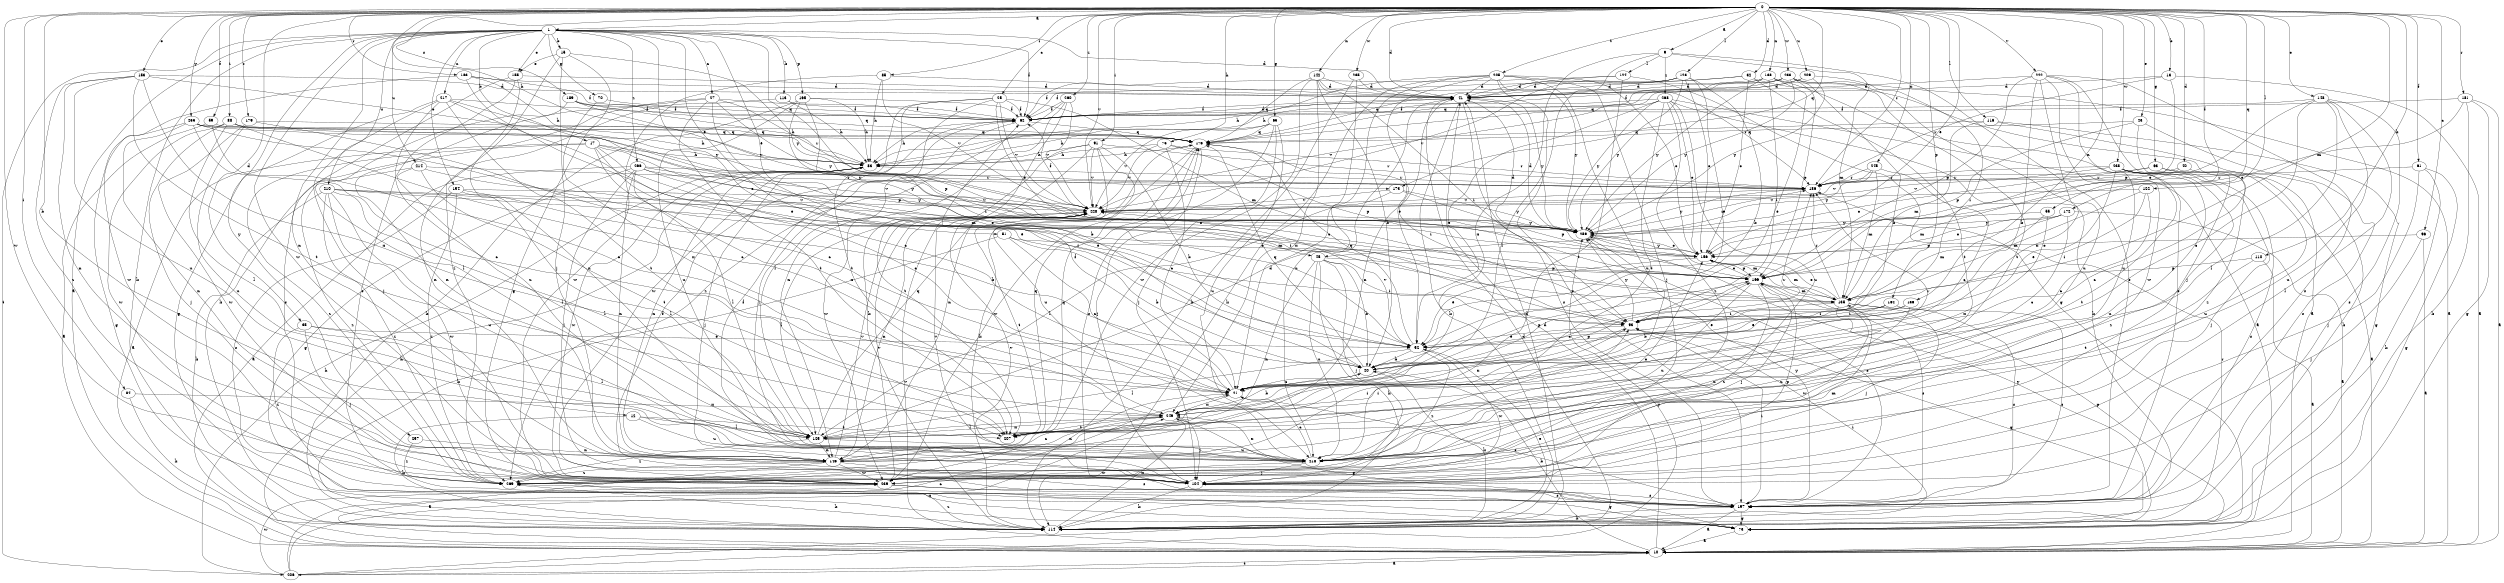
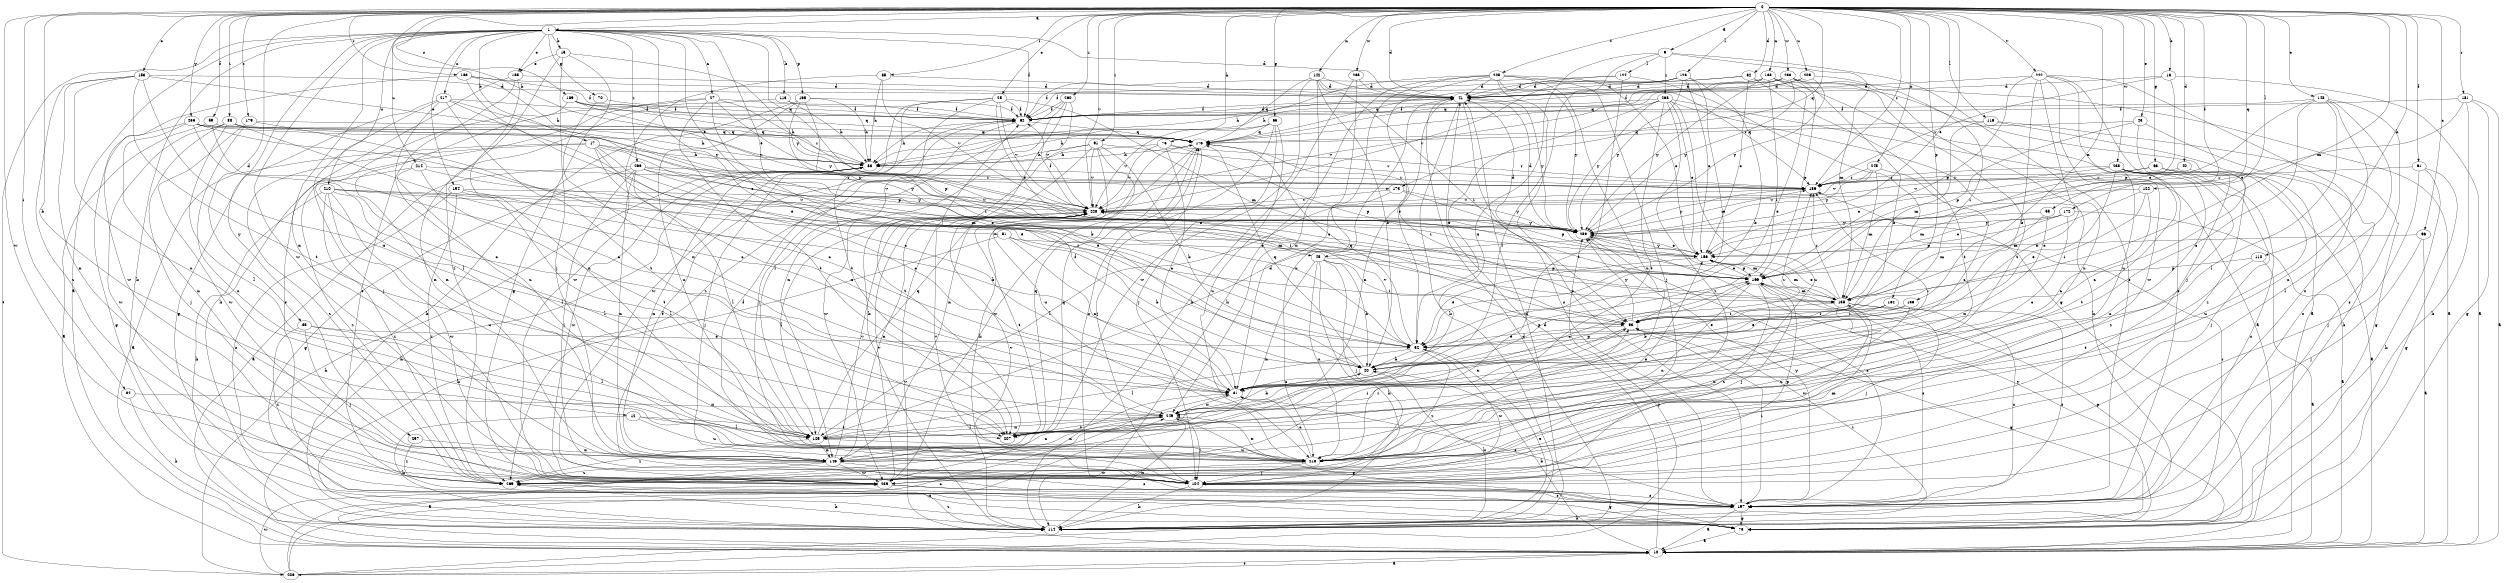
node "21": label "21" -> "31"
